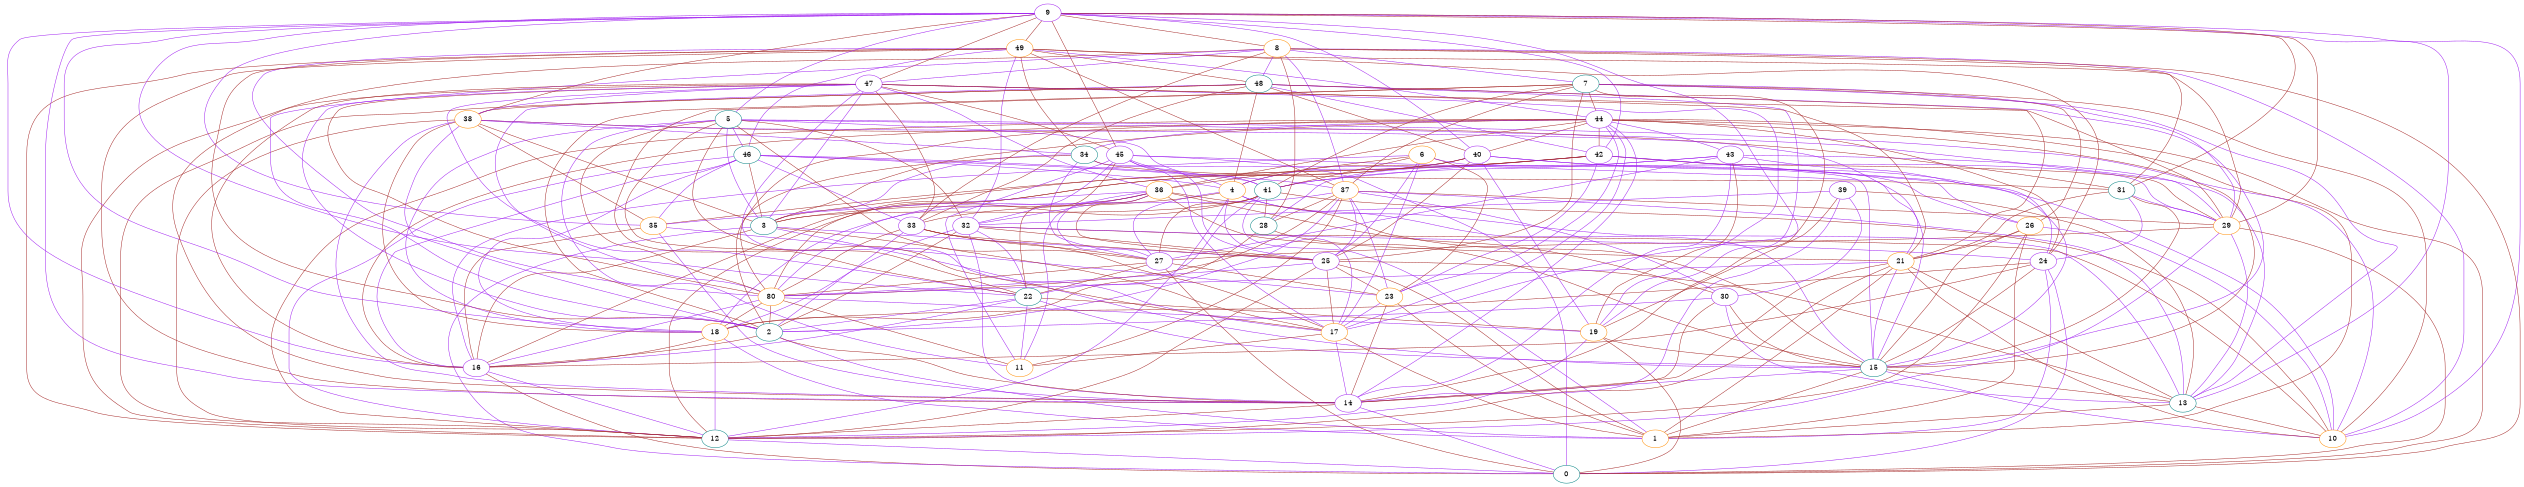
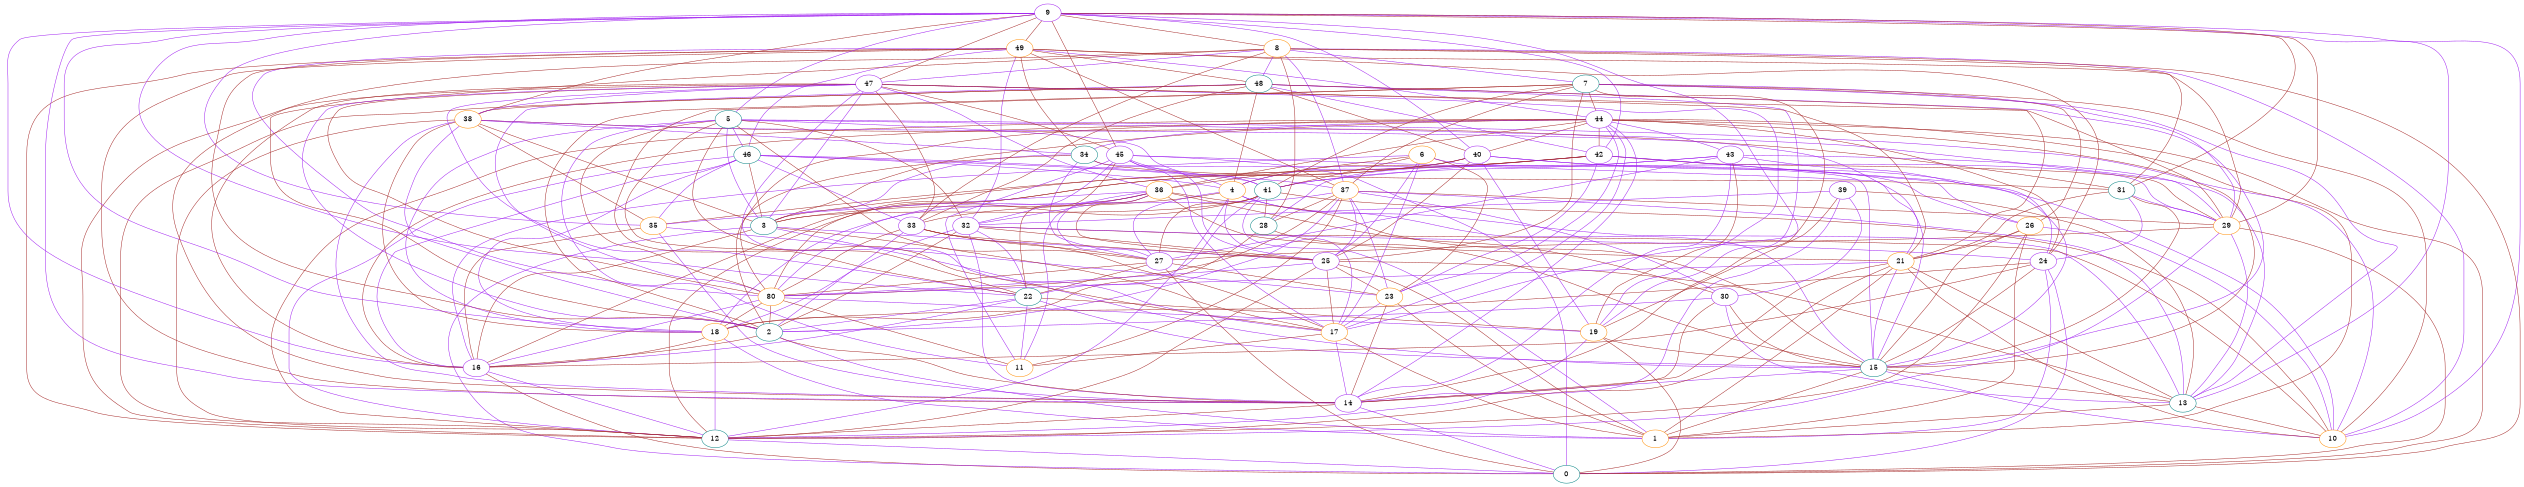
edge "8" -- "2": color purple -> brown
